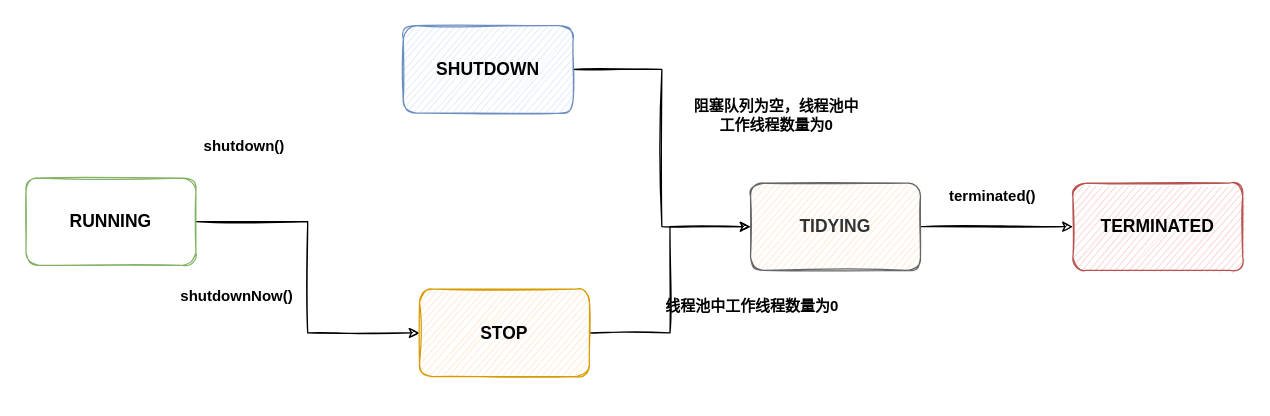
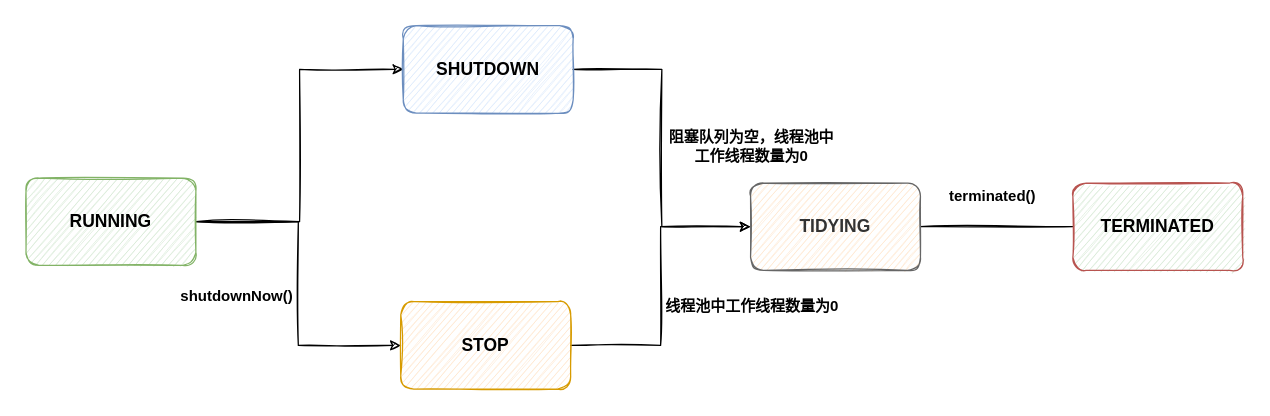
edge "RUNNING" -> "SHUTDOWN": added
node "阻塞队列为空，线程池中工作线程数量为0": moved (777, 116) -> (752, 147)
node "shutdown()": removed
node "RUNNING": fillcolor #ffffff -> #d5e8d4
edge "TIDYING" -> "TERMINATED": arrowhead classic -> none
node "TERMINATED": fillcolor #f8cecc -> #d5e8d4
node "STOP": moved (504, 333) -> (486, 346)
